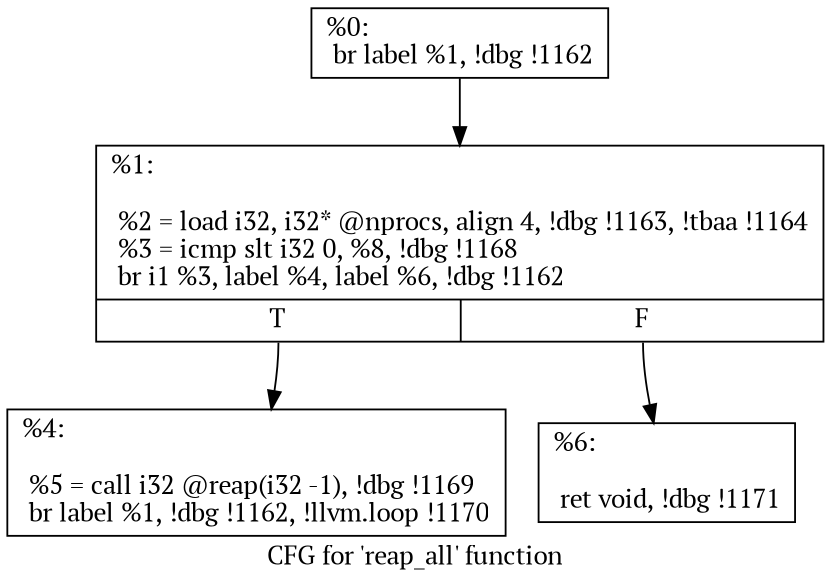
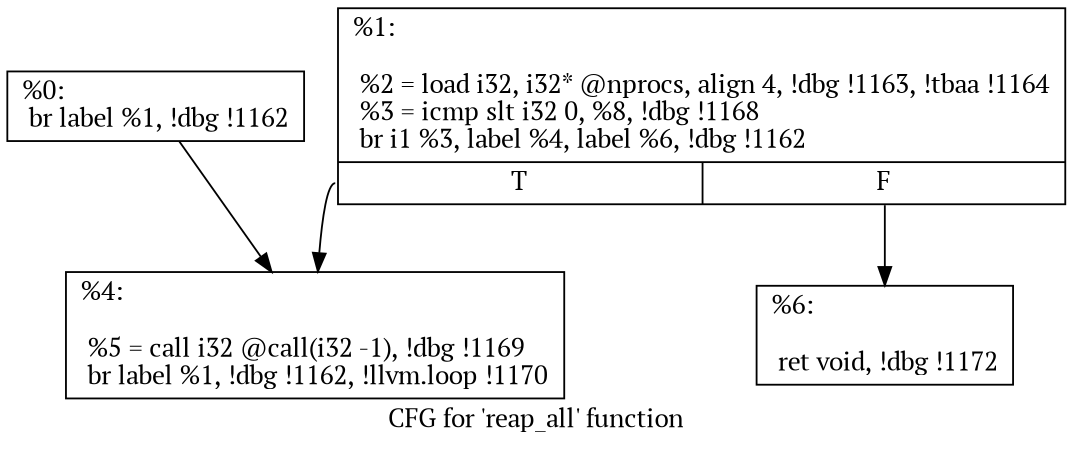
edge "%0:" -> "%1:": now "%0:" -> "%4:"
node "%4:": text "%5 = call i32 @reap(i32 -1), !dbg !1169" -> "%5 = call i32 @call(i32 -1), !dbg !1169"
node "%6:": text "ret void, !dbg !1171" -> "ret void, !dbg !1172"
